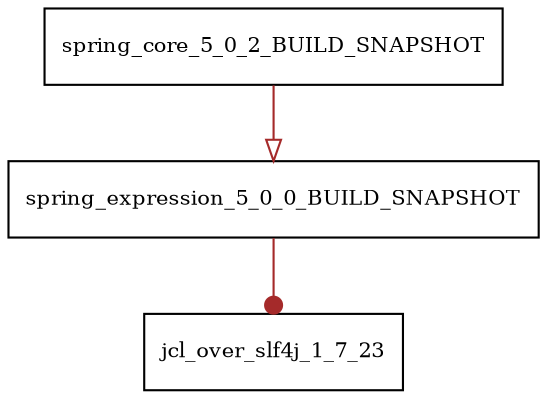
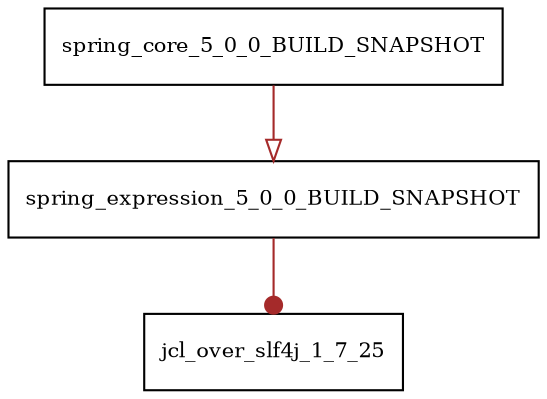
node "spring_core_5_0_2_BUILD_SNAPSHOT": label "spring_core_5_0_2_BUILD_SNAPSHOT" -> "spring_core_5_0_0_BUILD_SNAPSHOT"
node "jcl_over_slf4j_1_7_23": label "jcl_over_slf4j_1_7_23" -> "jcl_over_slf4j_1_7_25"
